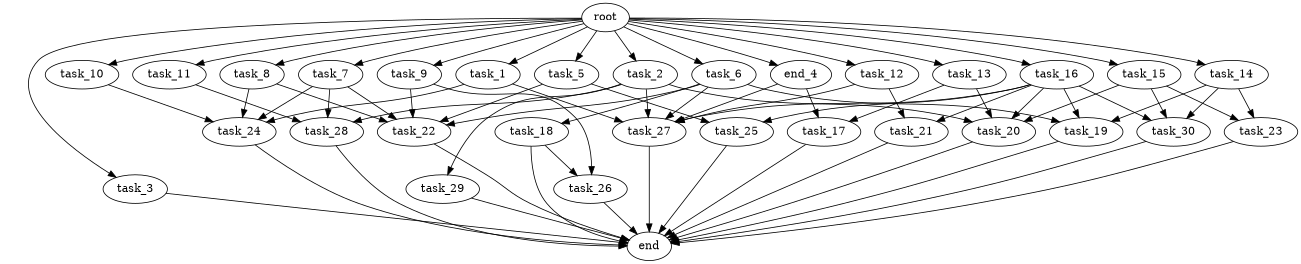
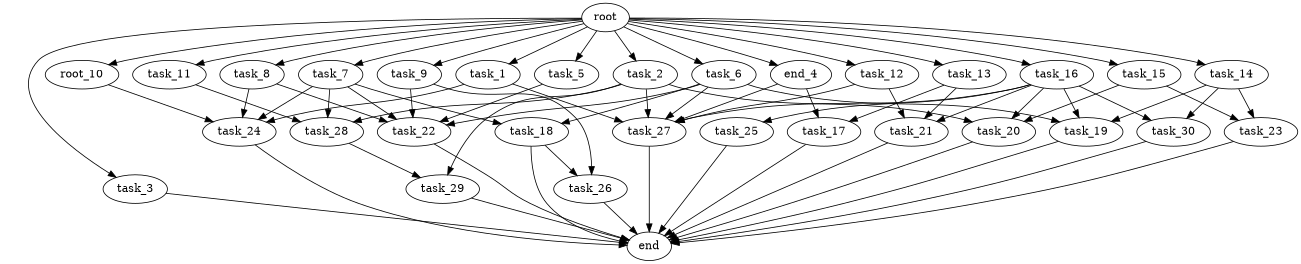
node "task_10": label "task_10" -> "root_10"
edge "task_15" -> "task_30": removed
edge "task_13" -> "task_20": now "task_13" -> "task_21"
edge "task_7" -> "task_18": added
edge "task_5" -> "task_25": removed
edge "task_28" -> "end": now "task_28" -> "task_29"
